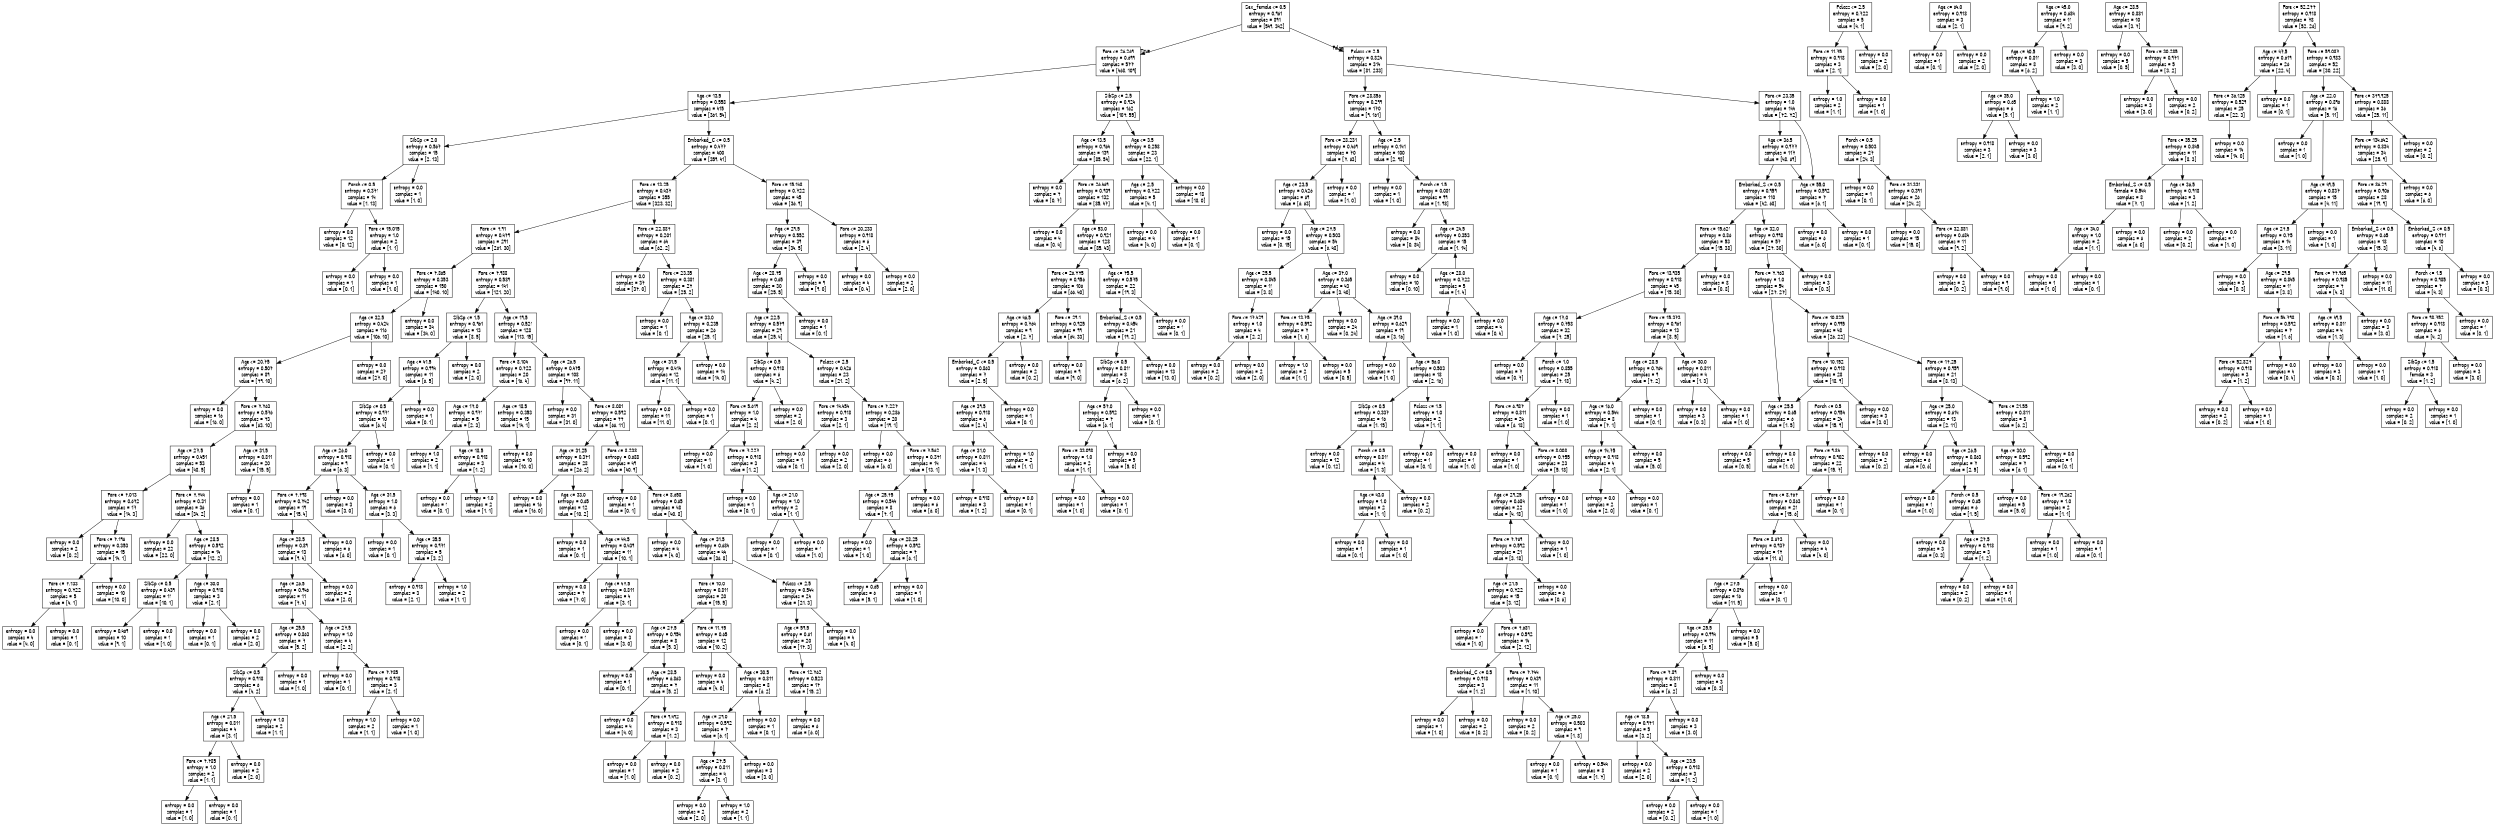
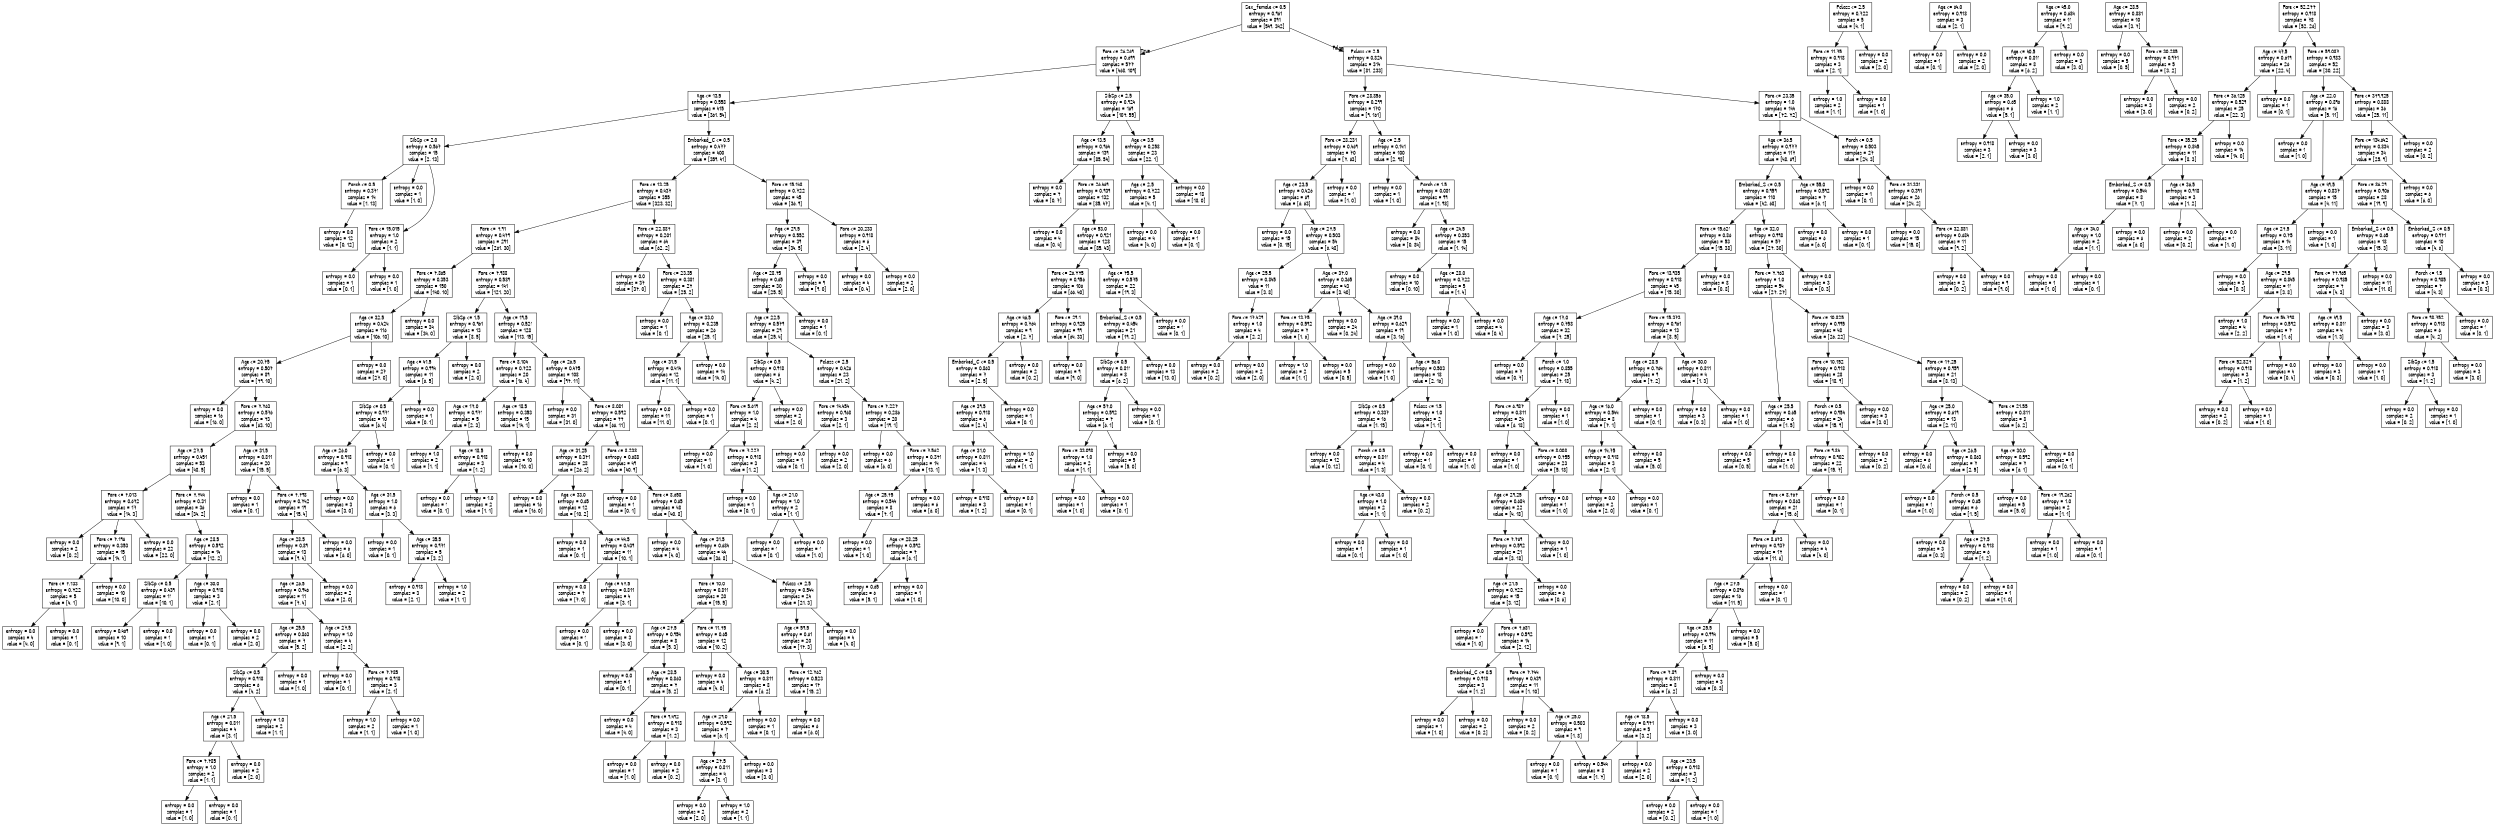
edge "Age <= 40.5 entropy = 0.811 samples = 8 value = [6, 2]" -> "Age <= 35.0 entropy = 0.65 samples = 6 value = [5, 1]": added
node "SibSp <= 2.5 entropy = 0.924 samples = 162 value = [107, 55]": label "SibSp <= 2.5 entropy = 0.924 samples = 162 value = [107, 55]" -> "SibSp <= 2.5 entropy = 0.924 samples = 169 value = [107, 55]"
edge "Fare <= 36.125 entropy = 0.529 samples = 25 value = [22, 3]" -> "Fare <= 35.25 entropy = 0.845 samples = 11 value = [8, 3]": added
edge "Fare <= 23.35 entropy = 1.0 samples = 144 value = [72, 72]" -> "Age <= 55.0 entropy = 0.592 samples = 7 value = [6, 1]": now "Fare <= 23.35 entropy = 1.0 samples = 144 value = [72, 72]" -> "Parch <= 0.5 entropy = 0.503 samples = 27 value = [24, 3]"
edge "Fare <= 134.642 entropy = 0.834 samples = 34 value = [25, 9]" -> "Fare <= 86.29 entropy = 0.906 samples = 28 value = [19, 9]": now "Fare <= 134.642 entropy = 0.834 samples = 34 value = [25, 9]" -> "Age <= 49.5 entropy = 0.837 samples = 15 value = [4, 11]"
node "Embarked_S <= 0.5 female = 0.544 samples = 8 value = [7, 1]": label "Embarked_S <= 0.5 female = 0.544 samples = 8 value = [7, 1]" -> "Embarked_S <= 0.5 entropy = 0.544 samples = 8 value = [7, 1]"
edge "Parch <= 0.5 entropy = 0.371 samples = 14 value = [1, 13]" -> "Fare <= 15.015 entropy = 1.0 samples = 2 value = [1, 1]": now "SibSp <= 2.0 entropy = 0.567 samples = 15 value = [2, 13]" -> "Fare <= 15.015 entropy = 1.0 samples = 2 value = [1, 1]"
edge "Age <= 28.0 entropy = 0.722 samples = 5 value = [1, 4]" -> "Age <= 24.5 entropy = 0.353 samples = 15 value = [1, 14]": reversed
node "Age <= 25.5 entropy = 0.845 samples = 11 value = [3, 8]": label "Age <= 25.5 entropy = 0.845 samples = 11 value = [3, 8]" -> "Age <= 25.5 entropy = 0.845 value = 11 value = [3, 8]"
node "entropy = 1.0 samples = 4 value = [2, 2]": added
node "SibSp <= 1.5 entropy = 0.918 female = 3 value = [1, 2]": label "SibSp <= 1.5 entropy = 0.918 female = 3 value = [1, 2]" -> "SibSp <= 1.5 entropy = 0.918 samples = 3 value = [1, 2]"
edge "Fare <= 8.104 entropy = 0.722 samples = 20 value = [16, 4]" -> "Age <= 18.5 entropy = 0.353 samples = 15 value = [14, 1]": added
edge "Fare <= 10.152 entropy = 0.918 samples = 28 value = [18, 9]" -> "Age <= 25.5 entropy = 0.65 samples = 6 value = [1, 5]": now "Fare <= 10.152 entropy = 0.918 samples = 28 value = [18, 9]" -> "Parch <= 0.5 entropy = 0.954 samples = 24 value = [15, 9]"
node "Fare <= 14.454 entropy = 0.918 samples = 3 value = [2, 1]": label "Fare <= 14.454 entropy = 0.918 samples = 3 value = [2, 1]" -> "Fare <= 14.454 entropy = 0.968 samples = 3 value = [2, 1]"
node "Age <= 25.0 entropy = 0.614 samples = 13 value = [2, 11]": label "Age <= 25.0 entropy = 0.614 samples = 13 value = [2, 11]" -> "Age <= 25.0 entropy = 0.619 samples = 13 value = [2, 11]"
node "Age <= 14.75 entropy = 0.918 samples = 4 value = [2, 1]": label "Age <= 14.75 entropy = 0.918 samples = 4 value = [2, 1]" -> "Age <= 14.75 entropy = 0.918 samples = 3 value = [2, 1]"
edge "Age <= 26.0 entropy = 0.918 samples = 9 value = [6, 3]" -> "Fare <= 7.798 entropy = 0.742 samples = 19 value = [15, 4]": now "Age <= 31.5 entropy = 0.811 samples = 20 value = [15, 5]" -> "Fare <= 7.798 entropy = 0.742 samples = 19 value = [15, 4]"
edge "Age <= 43.0 entropy = 1.0 samples = 2 value = [1, 1]" -> "Parch <= 0.5 entropy = 0.811 samples = 4 value = [1, 3]": reversed
edge "Age <= 25.75 entropy = 0.544 samples = 8 value = [7, 1]" -> "Age <= 28.25 entropy = 0.592 samples = 7 value = [6, 1]": removed
edge "Fare <= 7.744 entropy = 0.31 samples = 36 value = [34, 2]" -> "entropy = 0.0 samples = 22 value = [22, 0]": now "Fare <= 7.013 entropy = 0.672 samples = 17 value = [14, 3]" -> "entropy = 0.0 samples = 22 value = [22, 0]"
edge "Fare <= 7.769 entropy = 0.592 samples = 21 value = [3, 18]" -> "Age <= 29.25 entropy = 0.684 samples = 22 value = [4, 18]": reversed
node "Age <= 27.5 entropy = 0.918 samples = 3 value = [1, 2]": label "Age <= 27.5 entropy = 0.918 samples = 3 value = [1, 2]" -> "Age <= 27.5 entropy = 0.918 samples = 6 value = [1, 2]"
node "Age <= 28.5 entropy = 6.863 samples = 7 value = [5, 2]": label "Age <= 28.5 entropy = 6.863 samples = 7 value = [5, 2]" -> "Age <= 28.5 entropy = 0.863 samples = 7 value = [5, 2]"
edge "Age <= 18.5 entropy = 0.971 samples = 5 value = [3, 2]" -> "Age <= 23.5 entropy = 0.918 samples = 3 value = [1, 2]": now "Age <= 18.5 entropy = 0.971 samples = 5 value = [3, 2]" -> "entropy = 0.544 samples = 8 value = [1, 7]"
